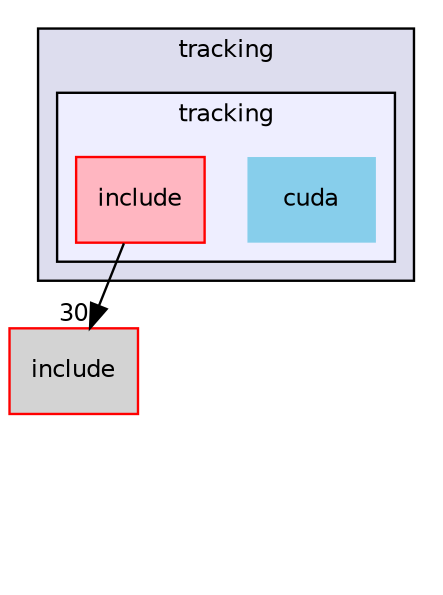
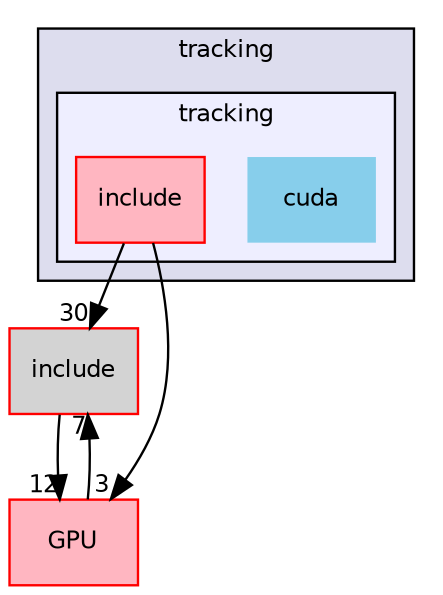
node "GPU": added
